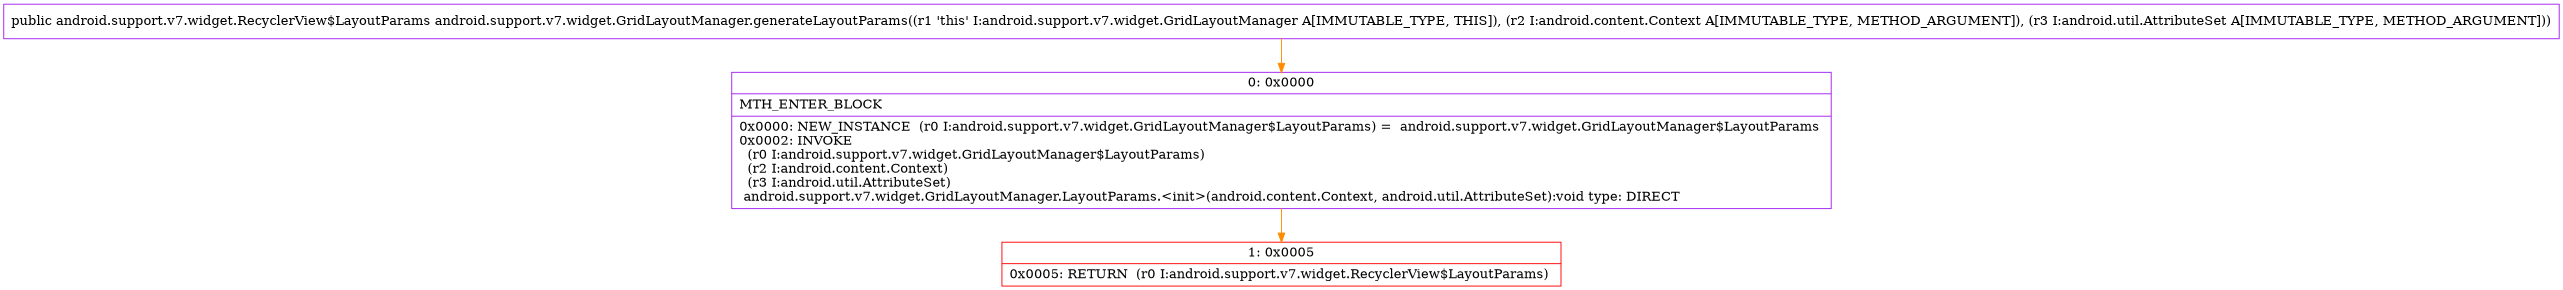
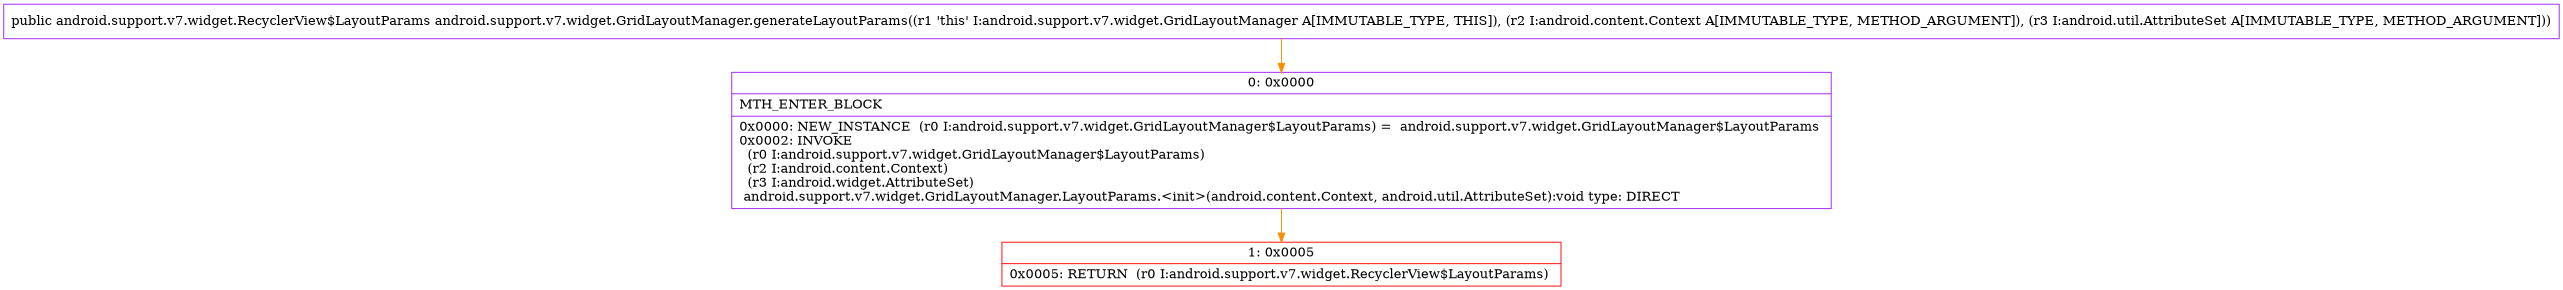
node "0: 0x0000": text "(r3 I:android.util.AttributeSet)" -> "(r3 I:android.widget.AttributeSet)"
